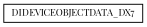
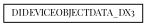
node "DIDEVICEOBJECTDATA_DX7": label "DIDEVICEOBJECTDATA_DX7" -> "DIDEVICEOBJECTDATA_DX3"
